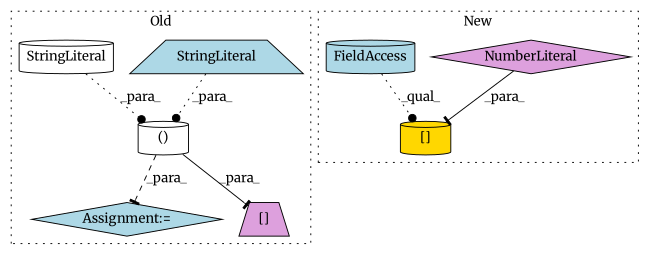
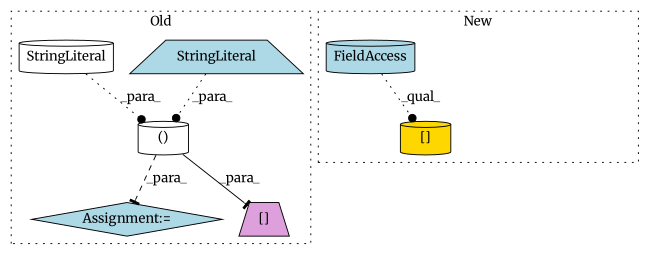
node "NumberLiteral": removed
